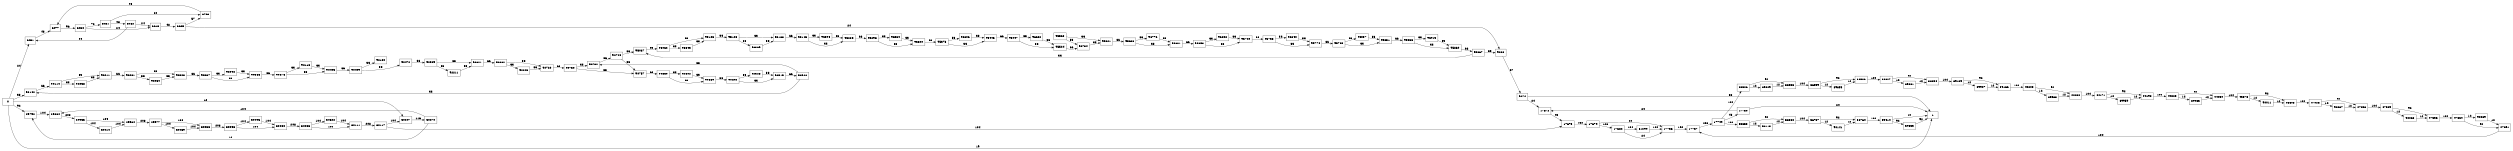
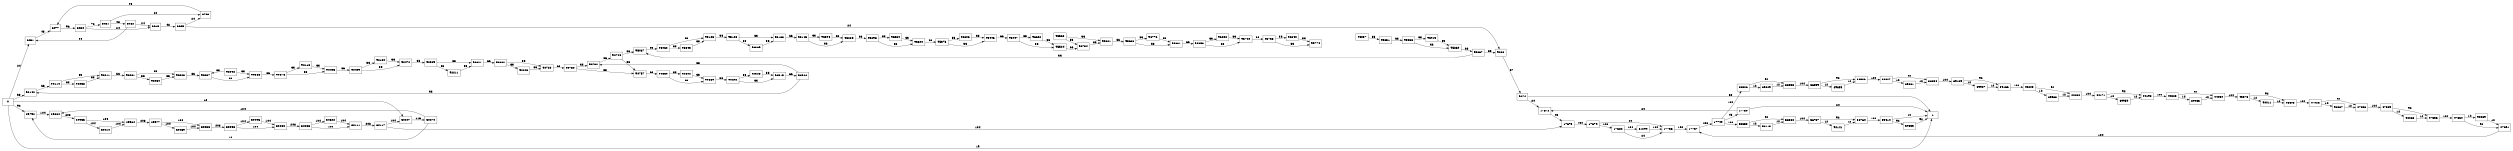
edge "6665" -> "6703": label "57" -> "24"
node "95783": removed
edge "92180" -> "90472": added, label "33"
edge "90337" -> "92092": reversed
